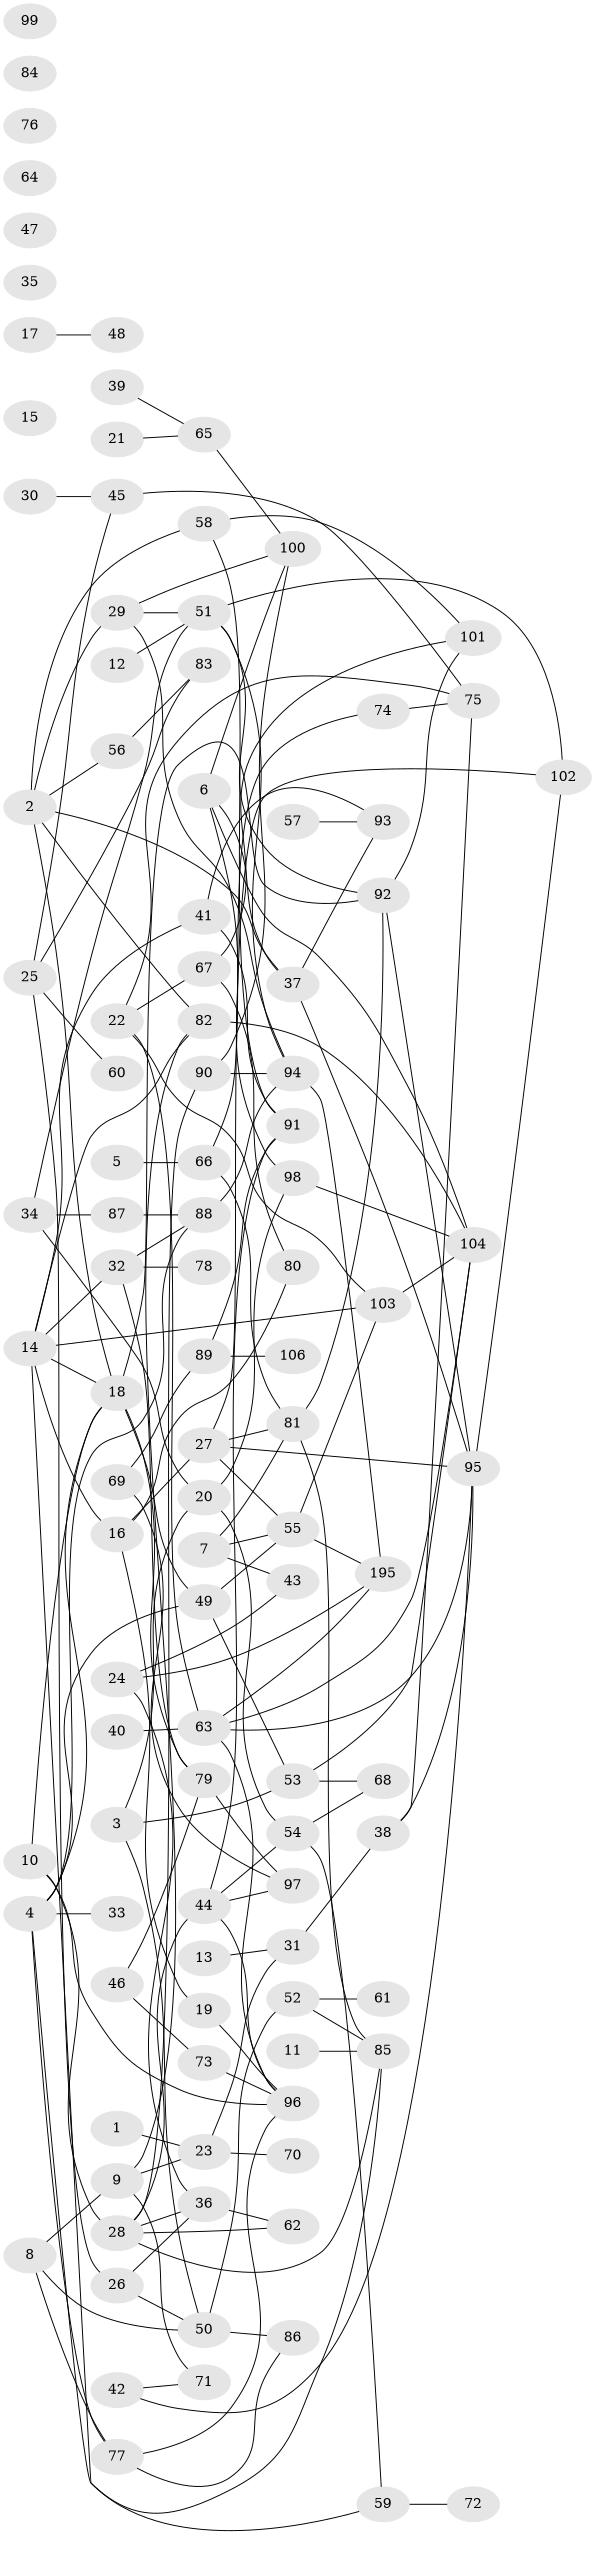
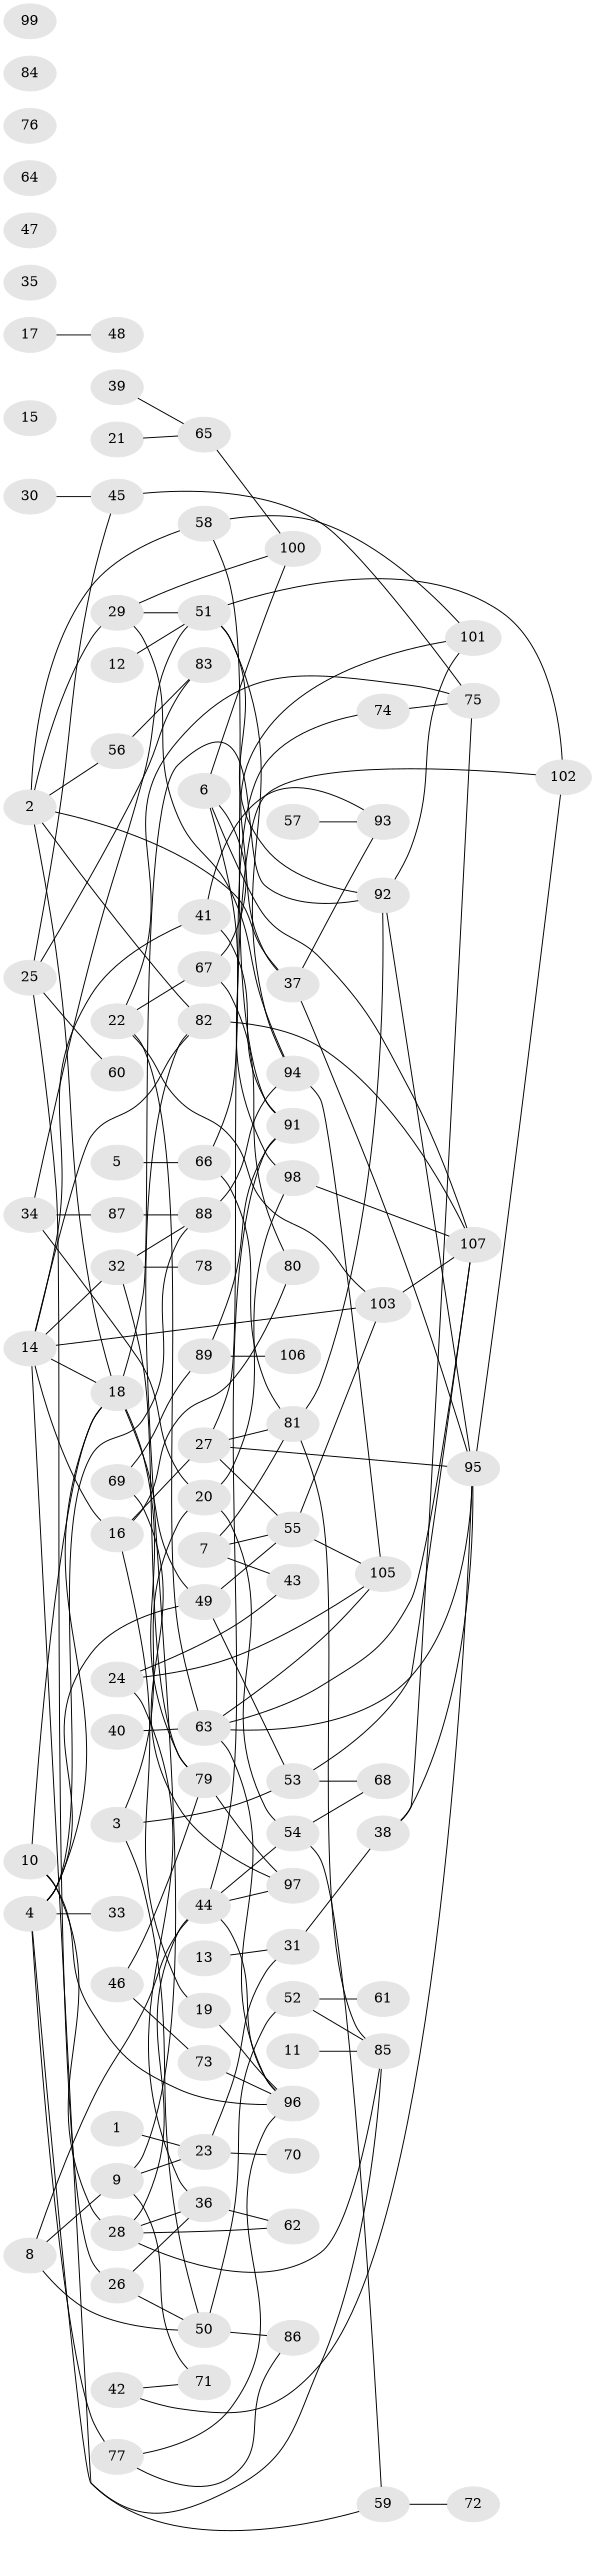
node "90": removed
node "104": label "104" -> "107"
node "195": label "195" -> "105"
edge "8" -- "77": now "8" -- "44"
